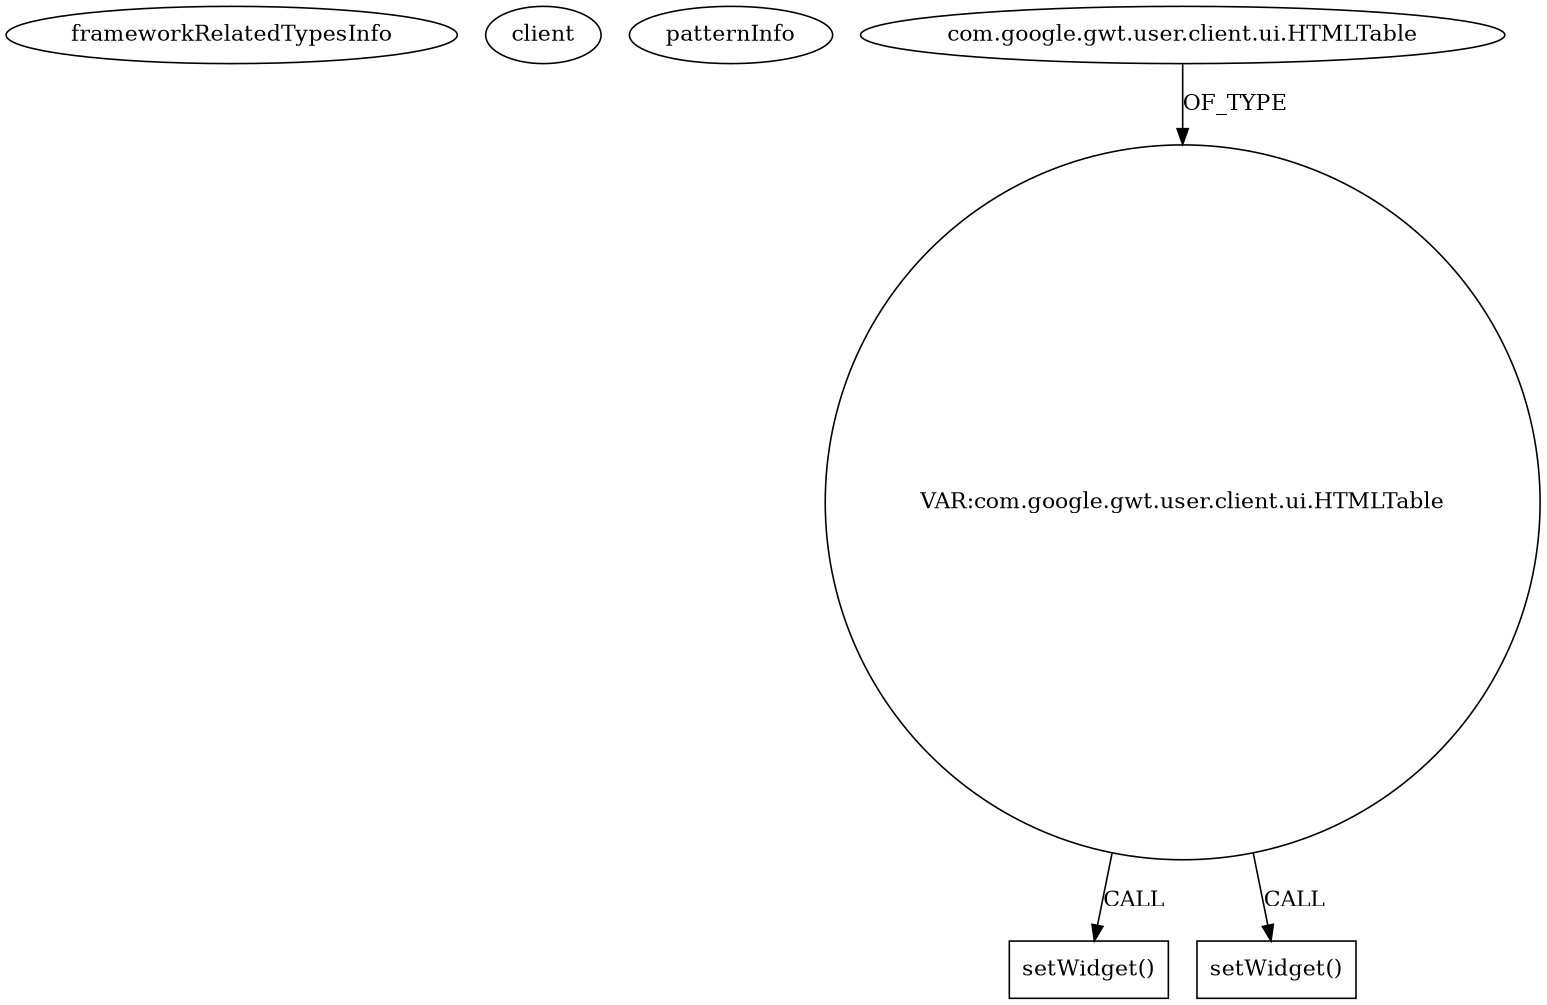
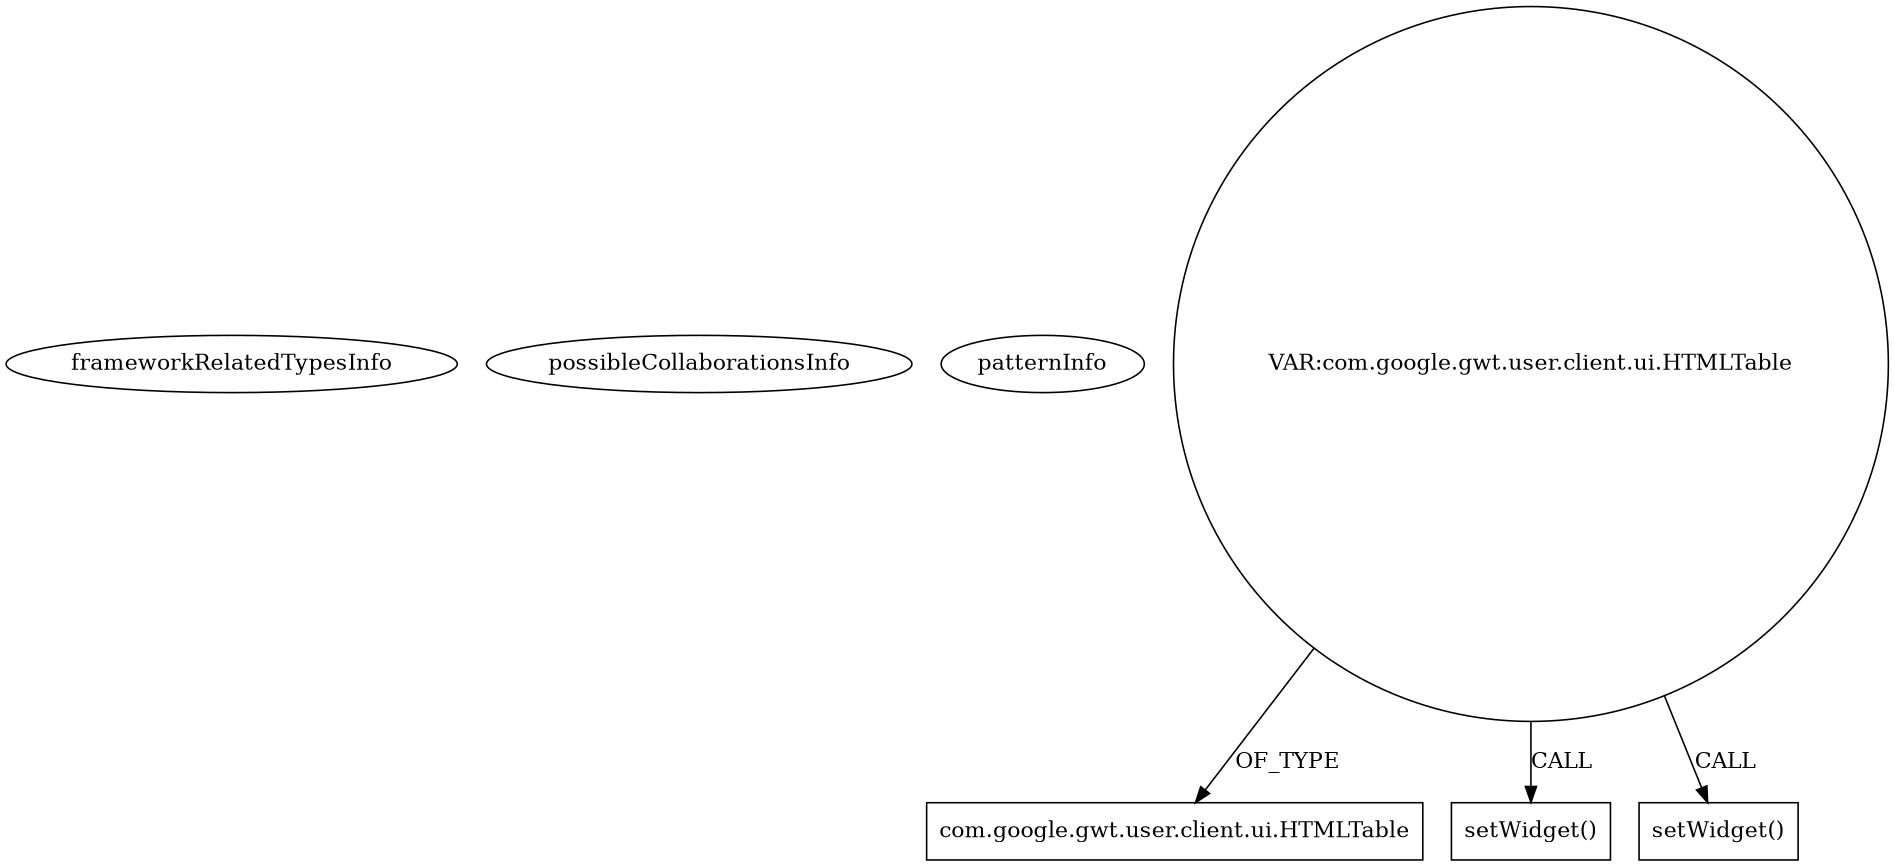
node "client": label "client" -> "possibleCollaborationsInfo"
node "com.google.gwt.user.client.ui.HTMLTable": shape ellipse -> box
edge "com.google.gwt.user.client.ui.HTMLTable" -> "VAR:com.google.gwt.user.client.ui.HTMLTable": reversed
